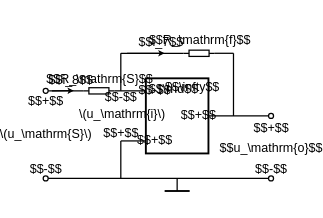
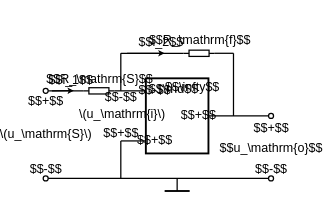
node "$$i_7$$": label "$$i_7$$" -> "$$i_2$$"
node "$$i_8$$": label "$$i_8$$" -> "$$i_1$$"
